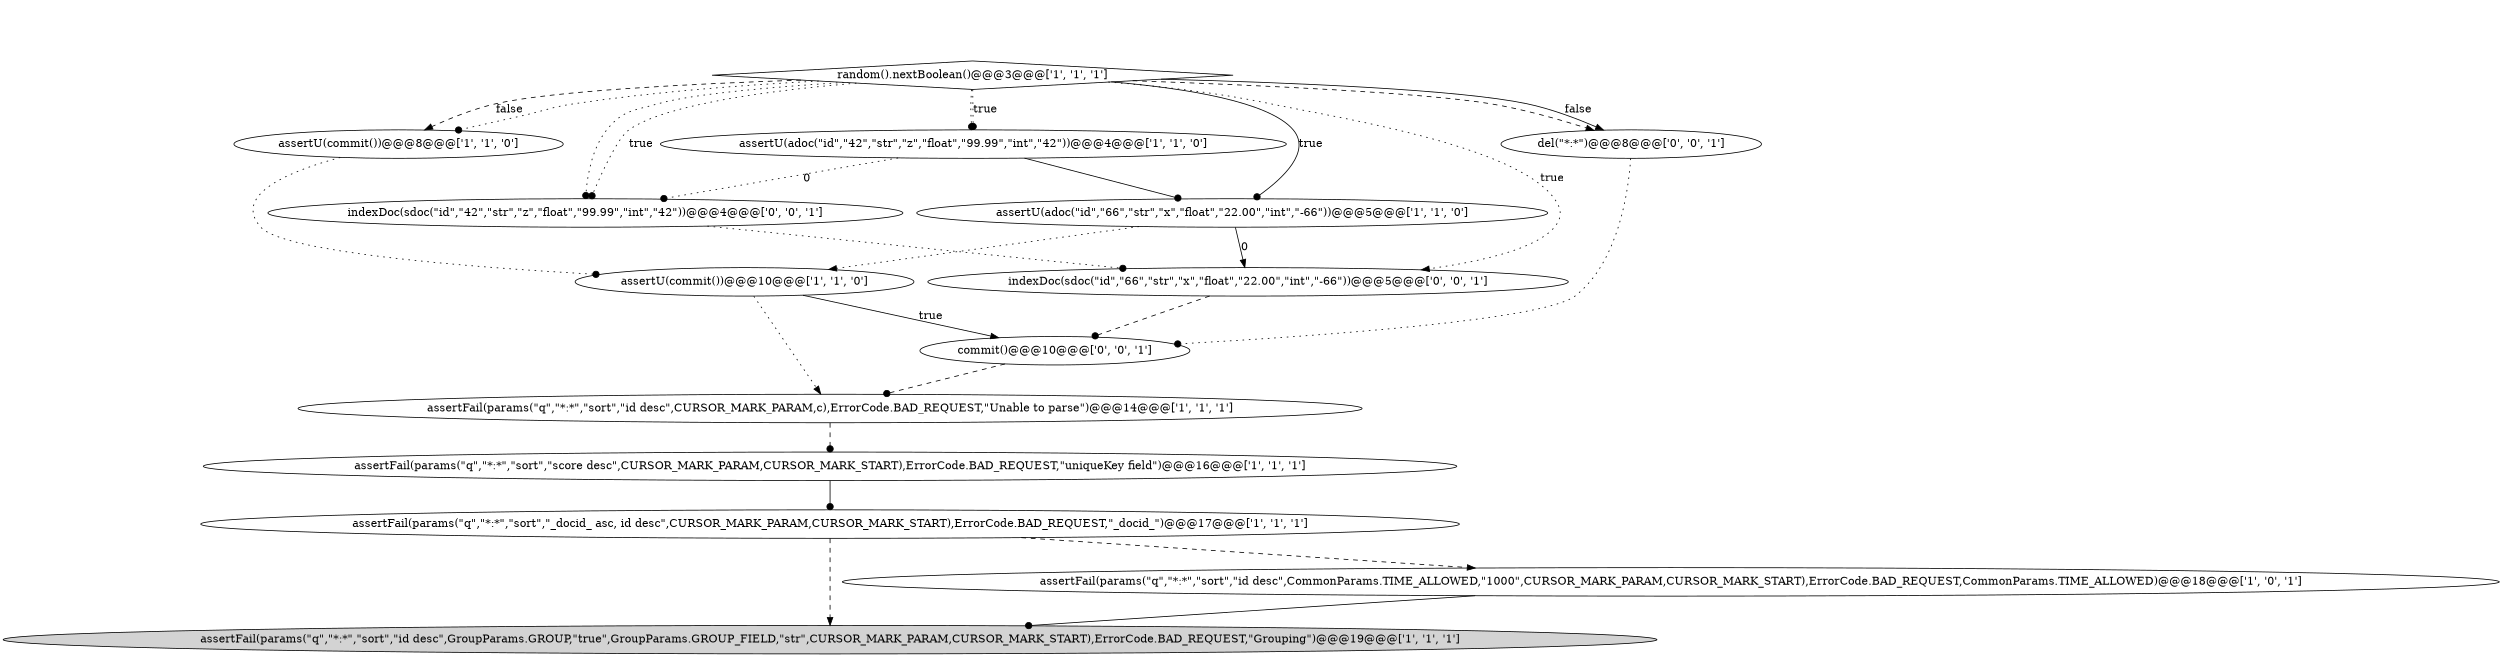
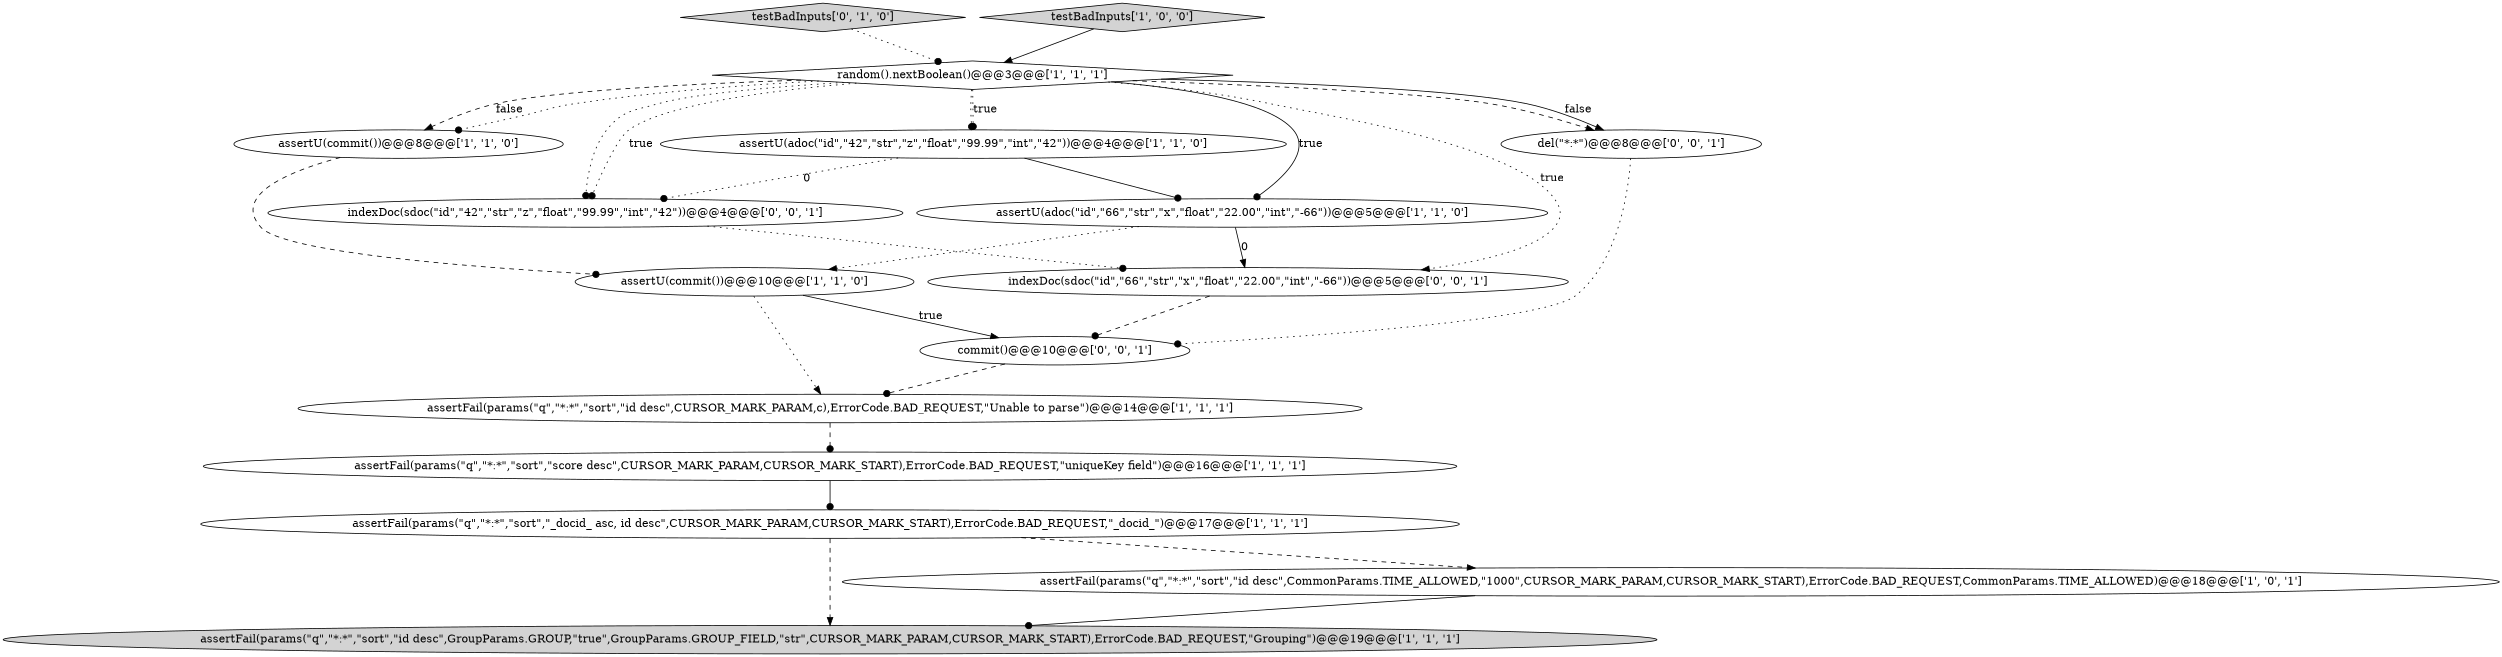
node "testBadInputs['0', '1', '0']": added
node "testBadInputs['1', '0', '0']": added
edge "assertU(commit())@@@8@@@['1', '1', '0']" -> "assertU(commit())@@@10@@@['1', '1', '0']": style dotted -> dashed
